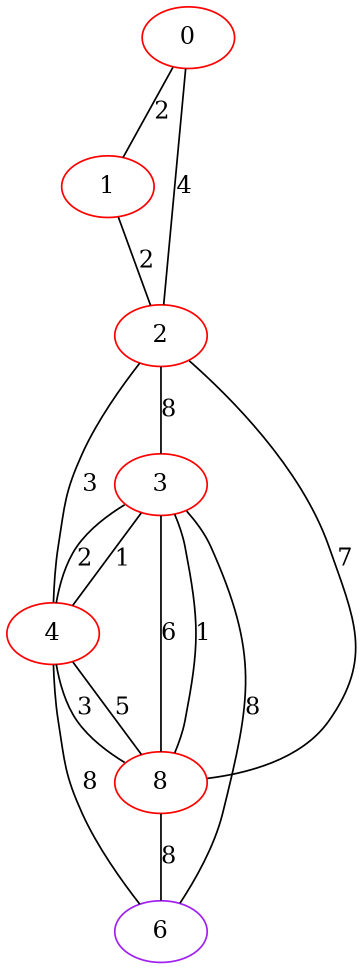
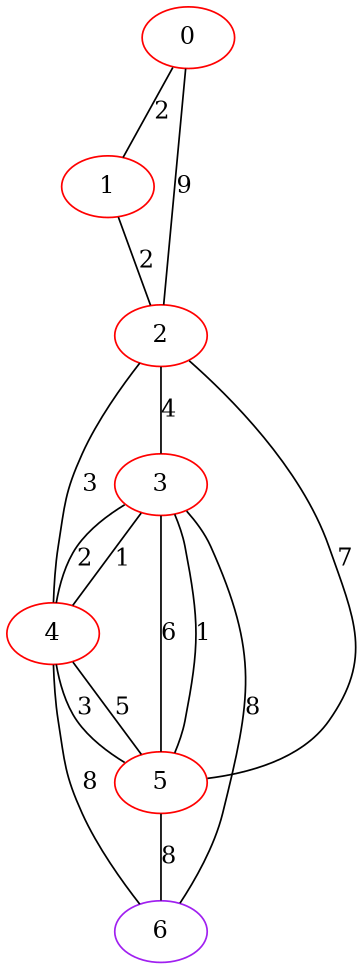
edge "0" -- "2": label "4" -> "9"
edge "2" -- "3": label "8" -> "4"
node "8": label "8" -> "5"
